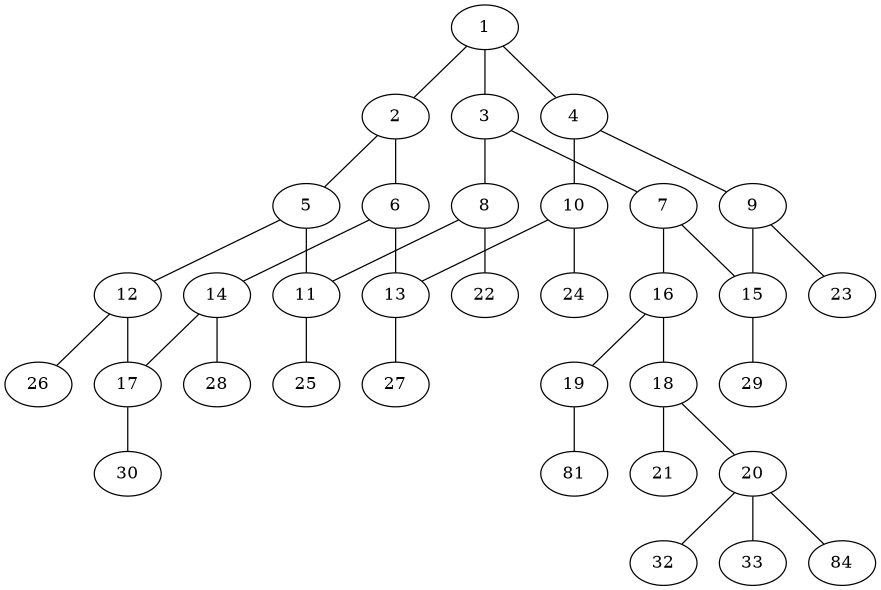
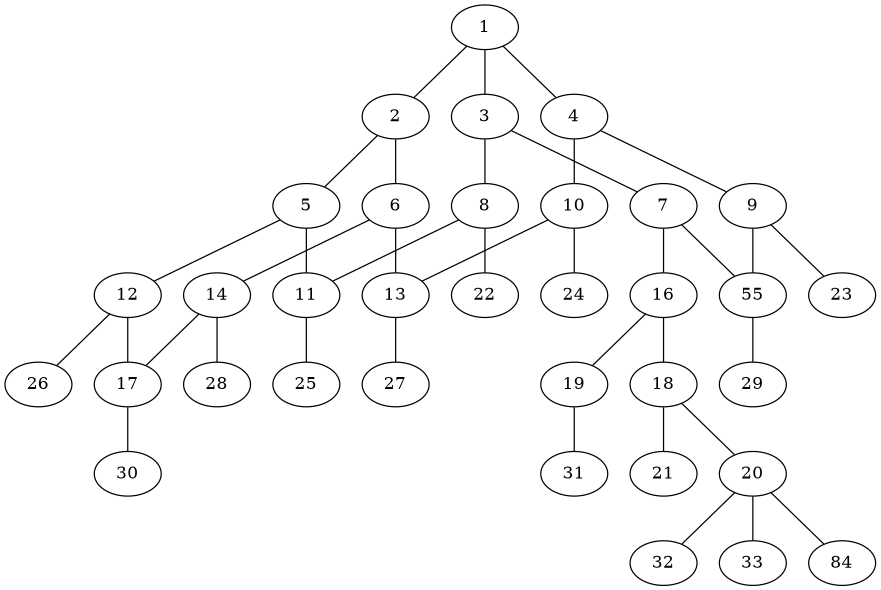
node "15": label "15" -> "55"
node "81": label "81" -> "31"
